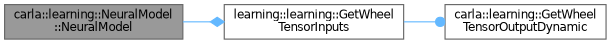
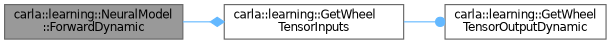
node "carla::learning::NeuralModel ::NeuralModel": label "carla::learning::NeuralModel ::NeuralModel" -> "carla::learning::NeuralModel ::ForwardDynamic"
node "learning::learning::GetWheel TensorInputs": label "learning::learning::GetWheel TensorInputs" -> "carla::learning::GetWheel TensorInputs"
